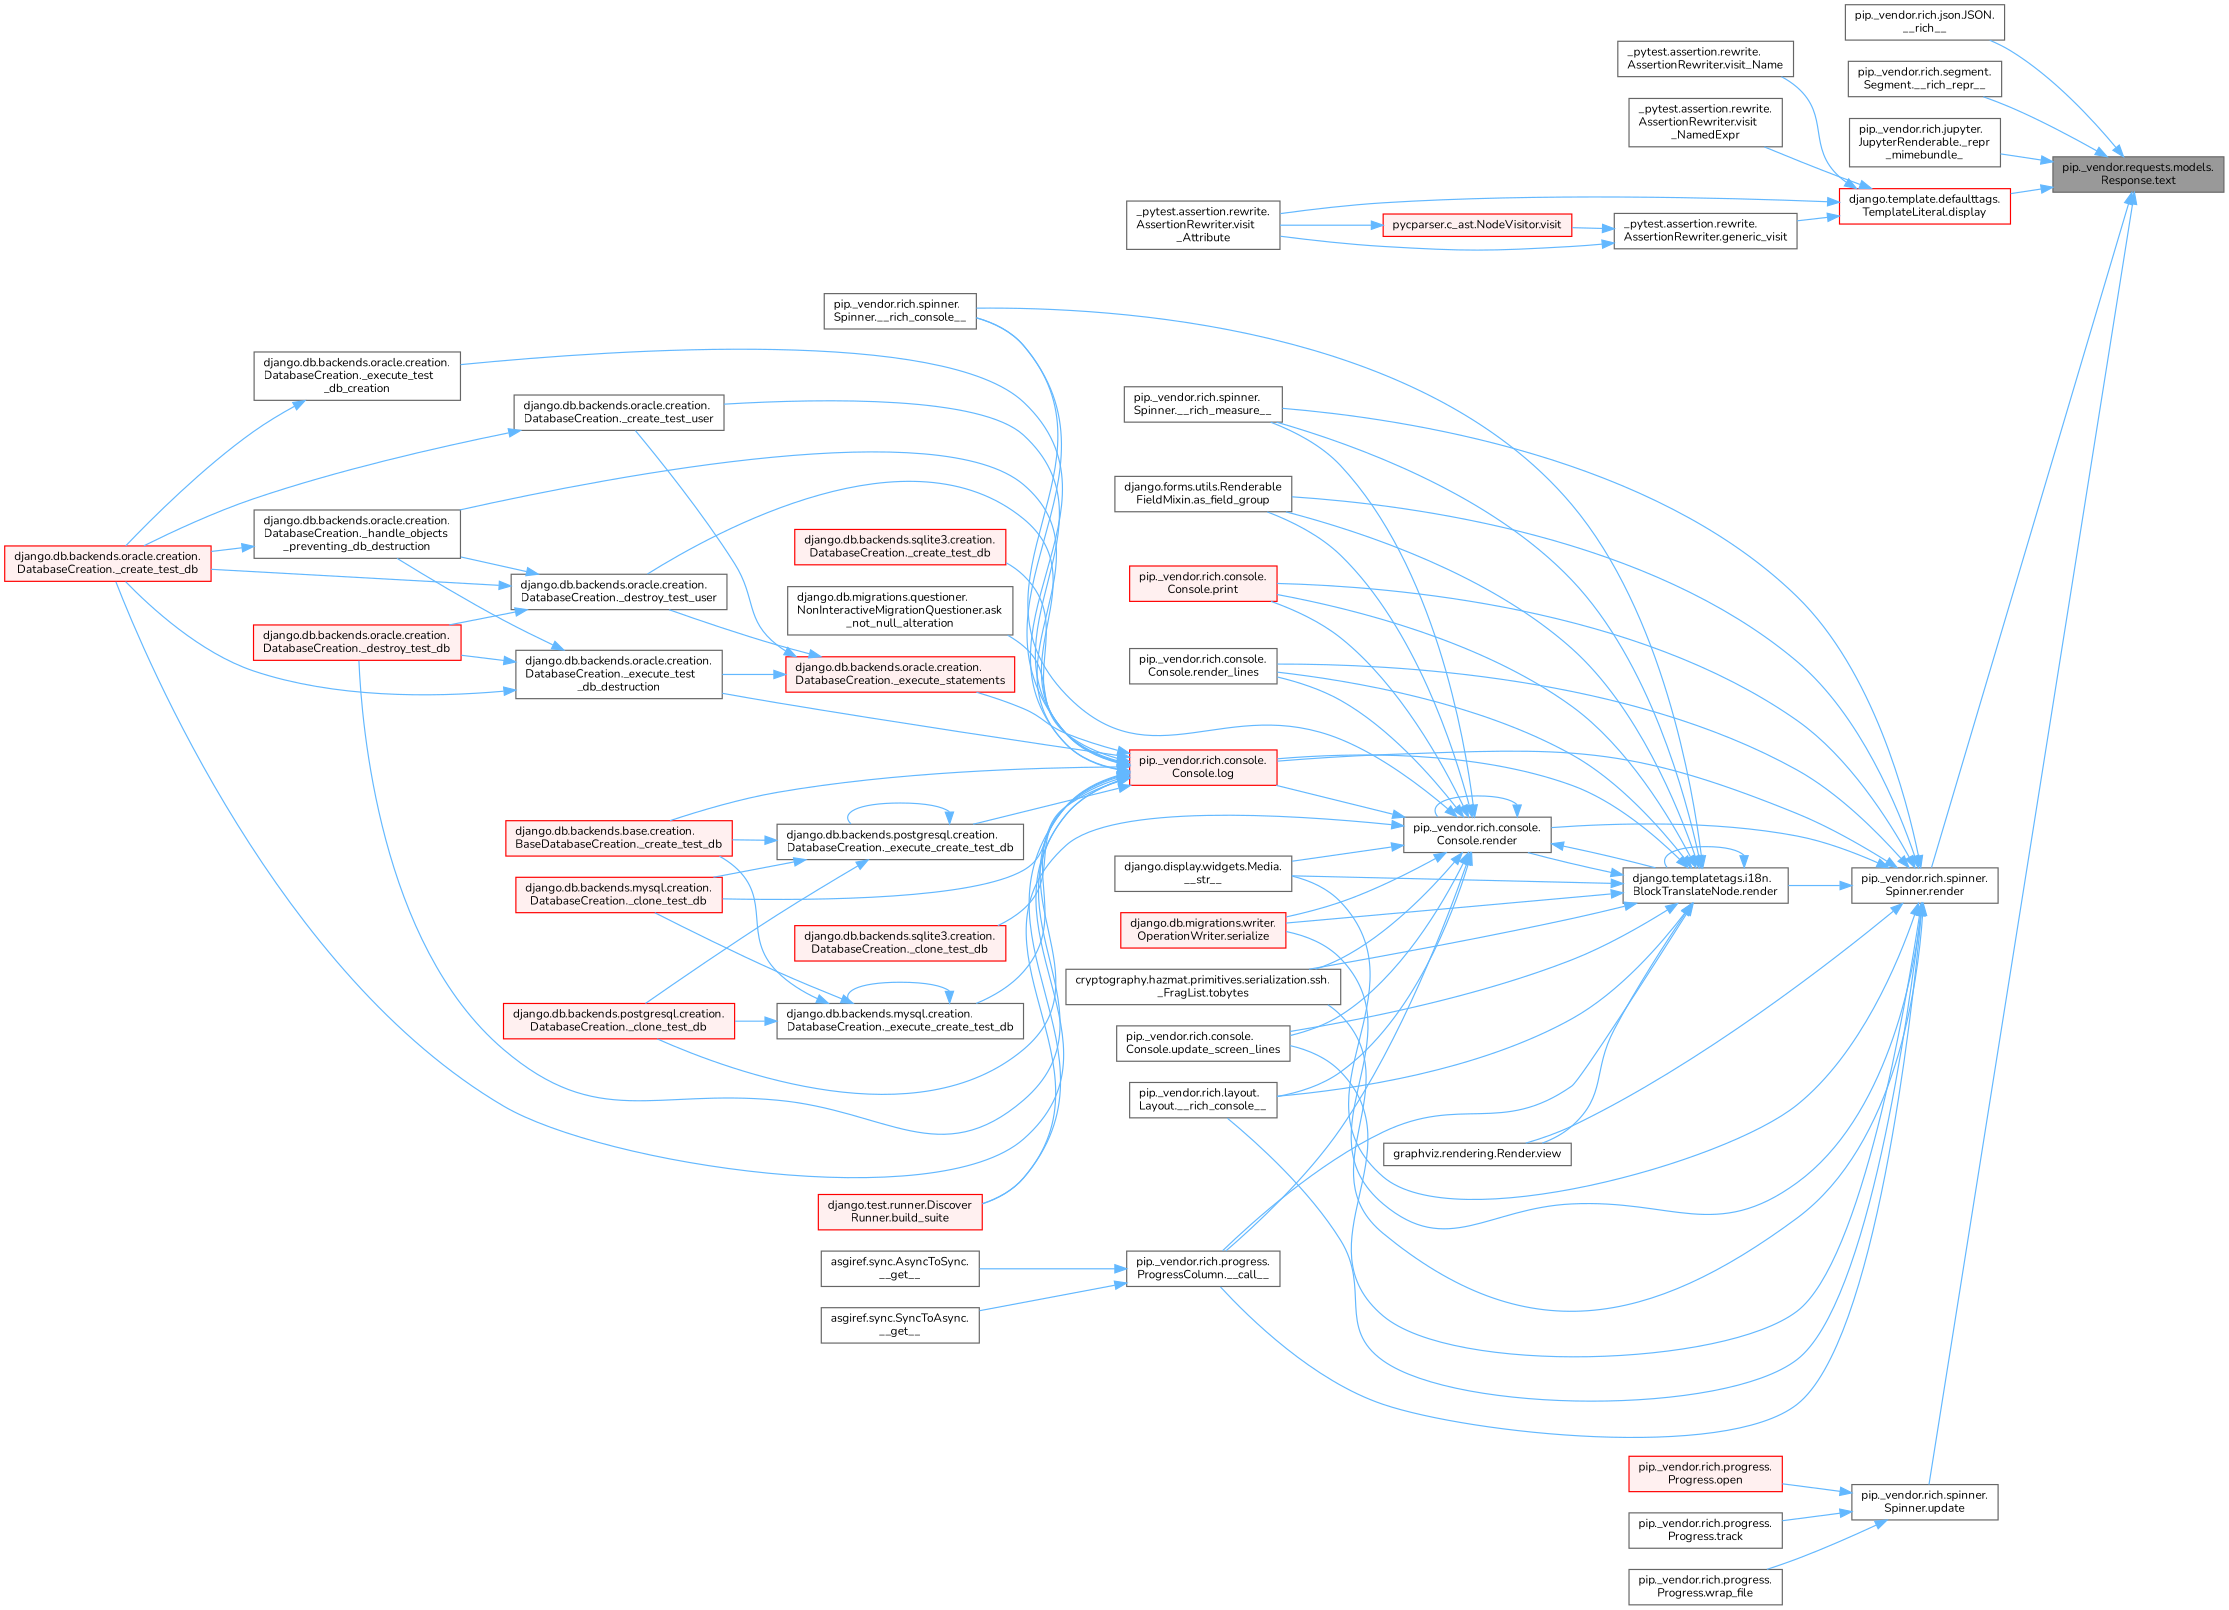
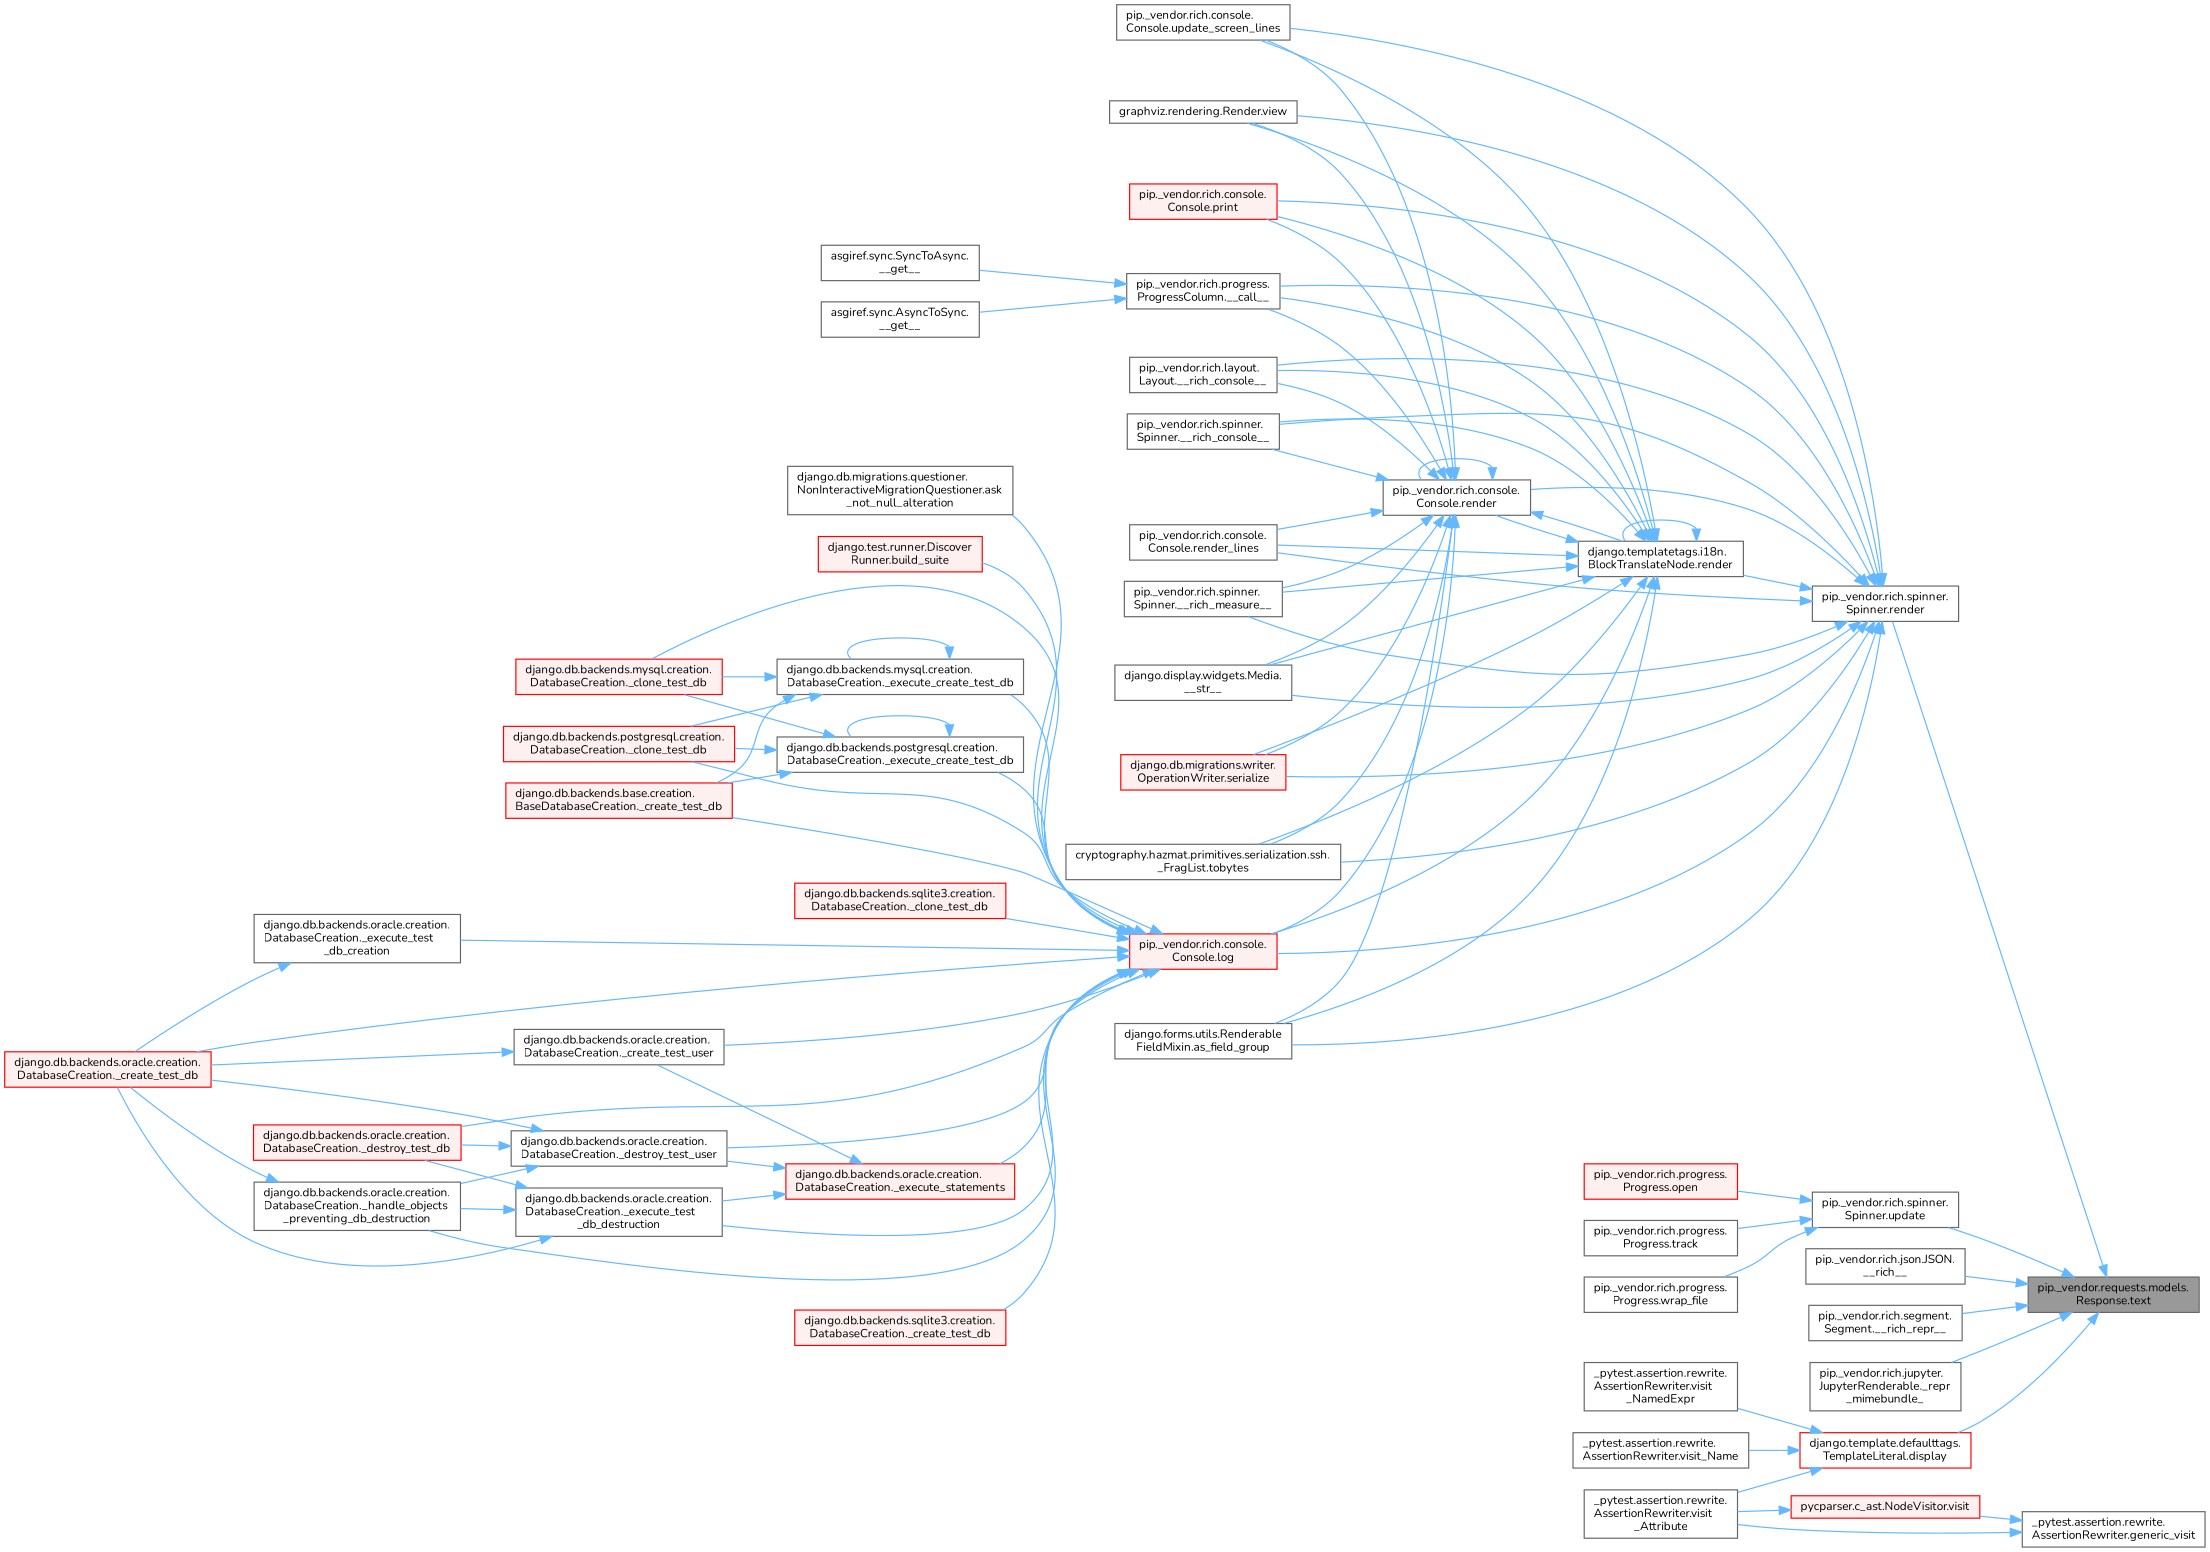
edge "_pytest.assertion.rewrite. AssertionRewriter.generic_visit" -> "django.template.defaulttags. TemplateLiteral.display": removed
edge "pip._vendor.rich.spinner. Spinner.__rich_console__" -> "pip._vendor.rich.console. Console.log": now "pip._vendor.rich.spinner. Spinner.__rich_console__" -> "pip._vendor.rich.spinner. Spinner.render"
edge "django.test.runner.Discover Runner.build_suite" -> "pip._vendor.rich.console. Console.render": now "graphviz.rendering.Render.view" -> "pip._vendor.rich.console. Console.render"
